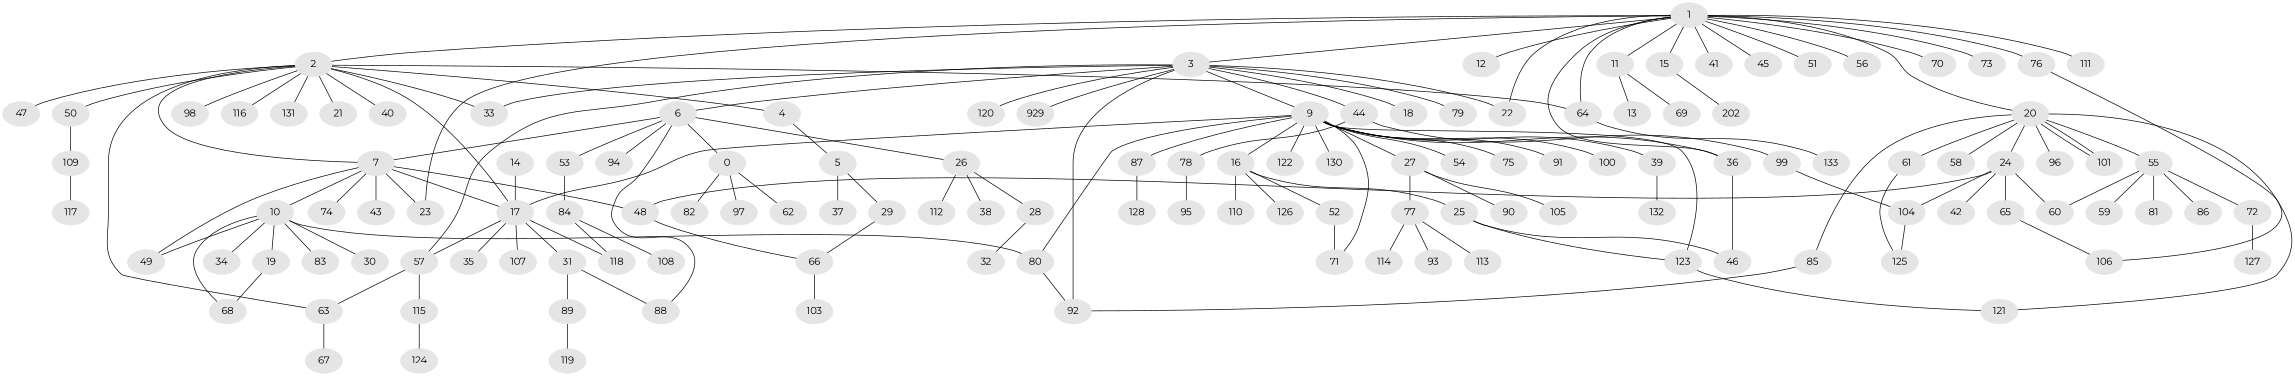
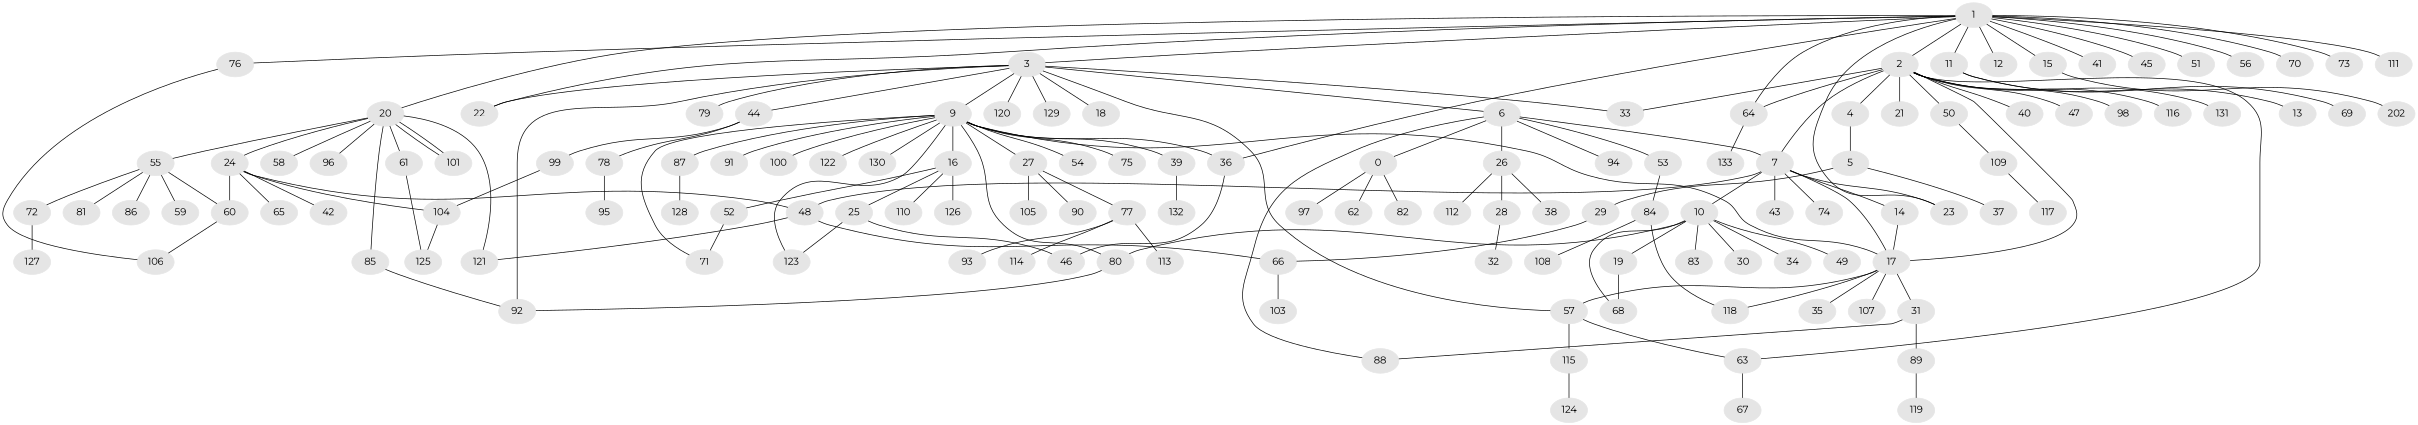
node "929": label "929" -> "129"
edge "7" -- "49": now "7" -- "14"
edge "65" -- "106": now "60" -- "106"
edge "123" -- "121": now "48" -- "121"
